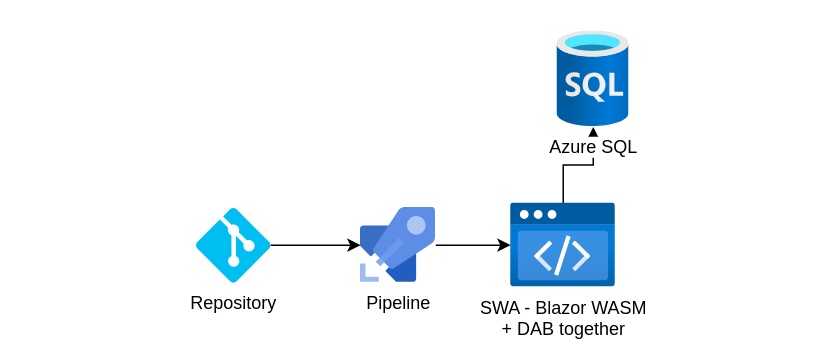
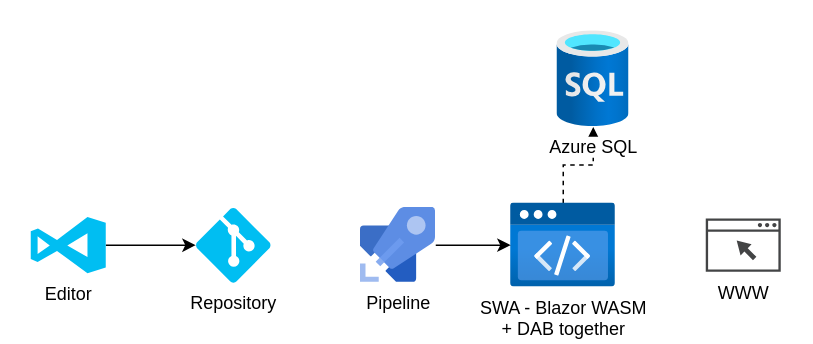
edge "SWA - Blazor WASM + DAB together" -> "Azure SQL": style solid -> dashed
node "Editor": added
edge "Editor" -> "Repository": added
edge "Repository" -> "Pipeline": removed
node "WWW": added
